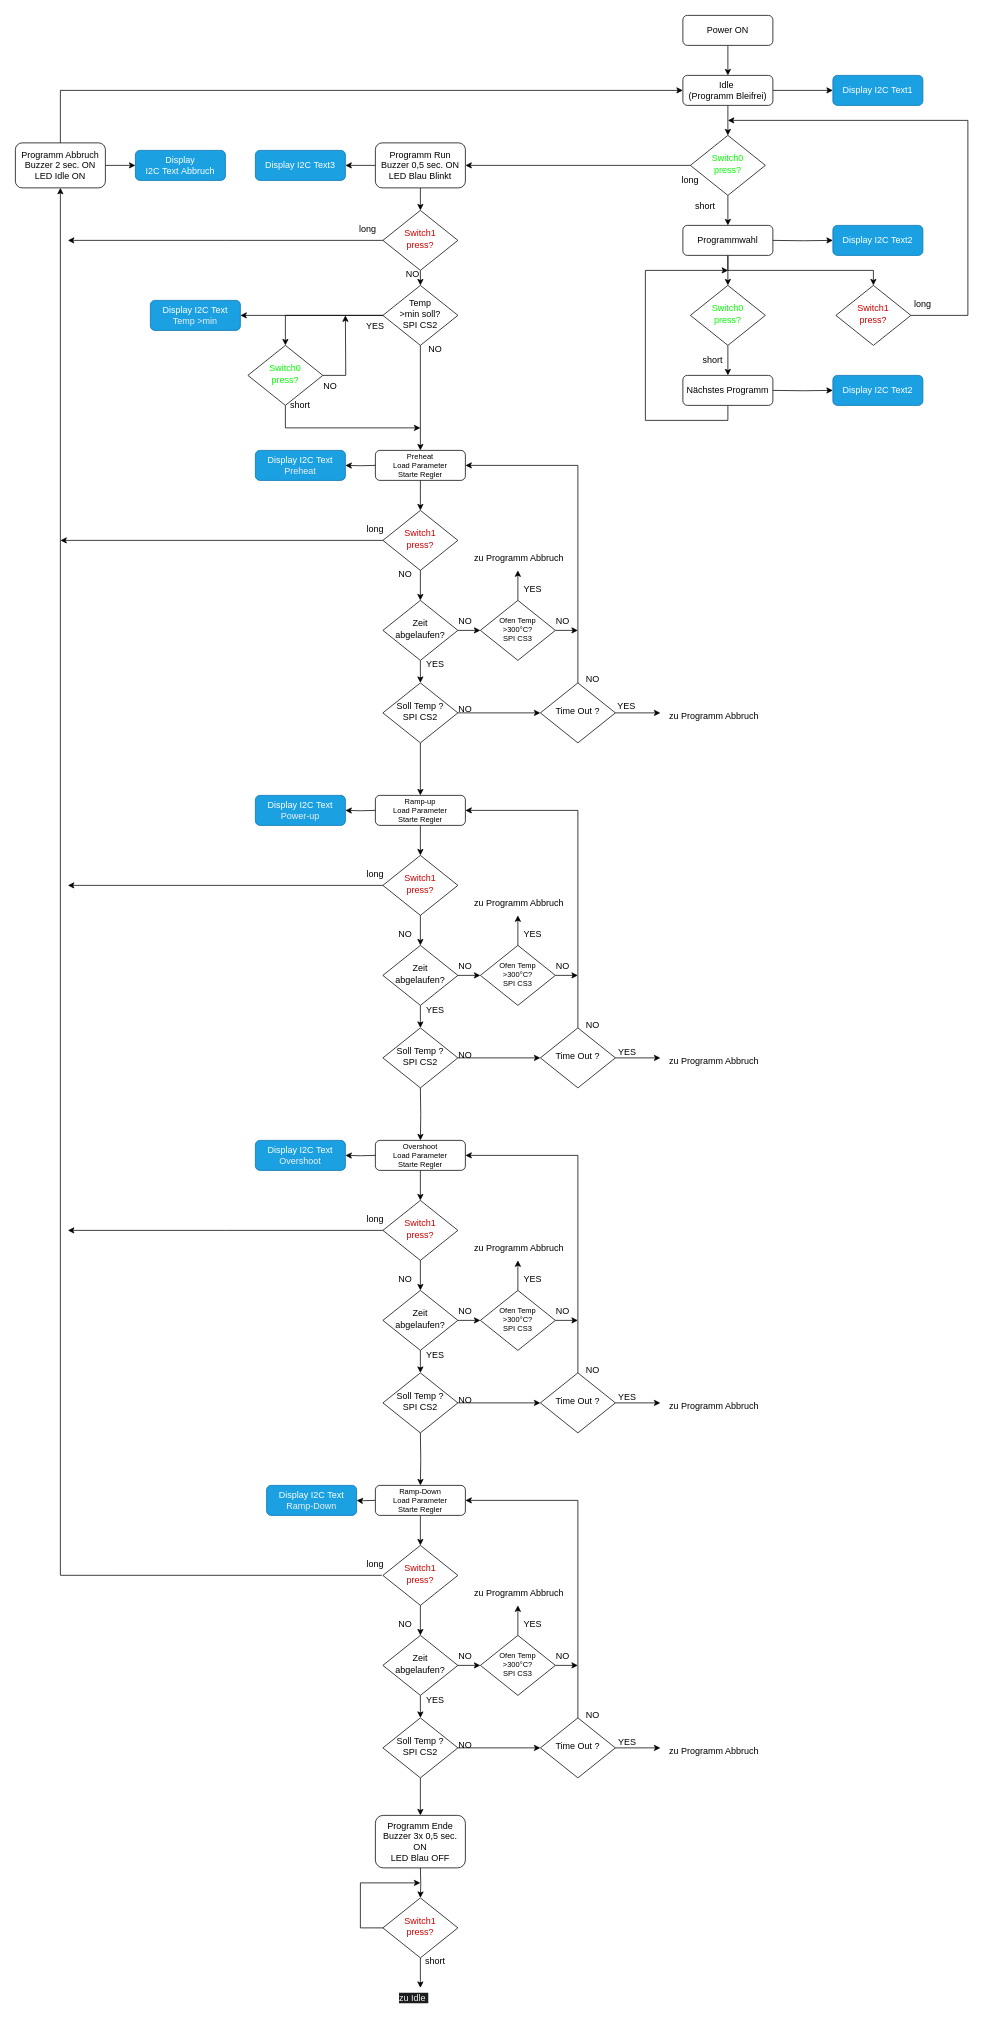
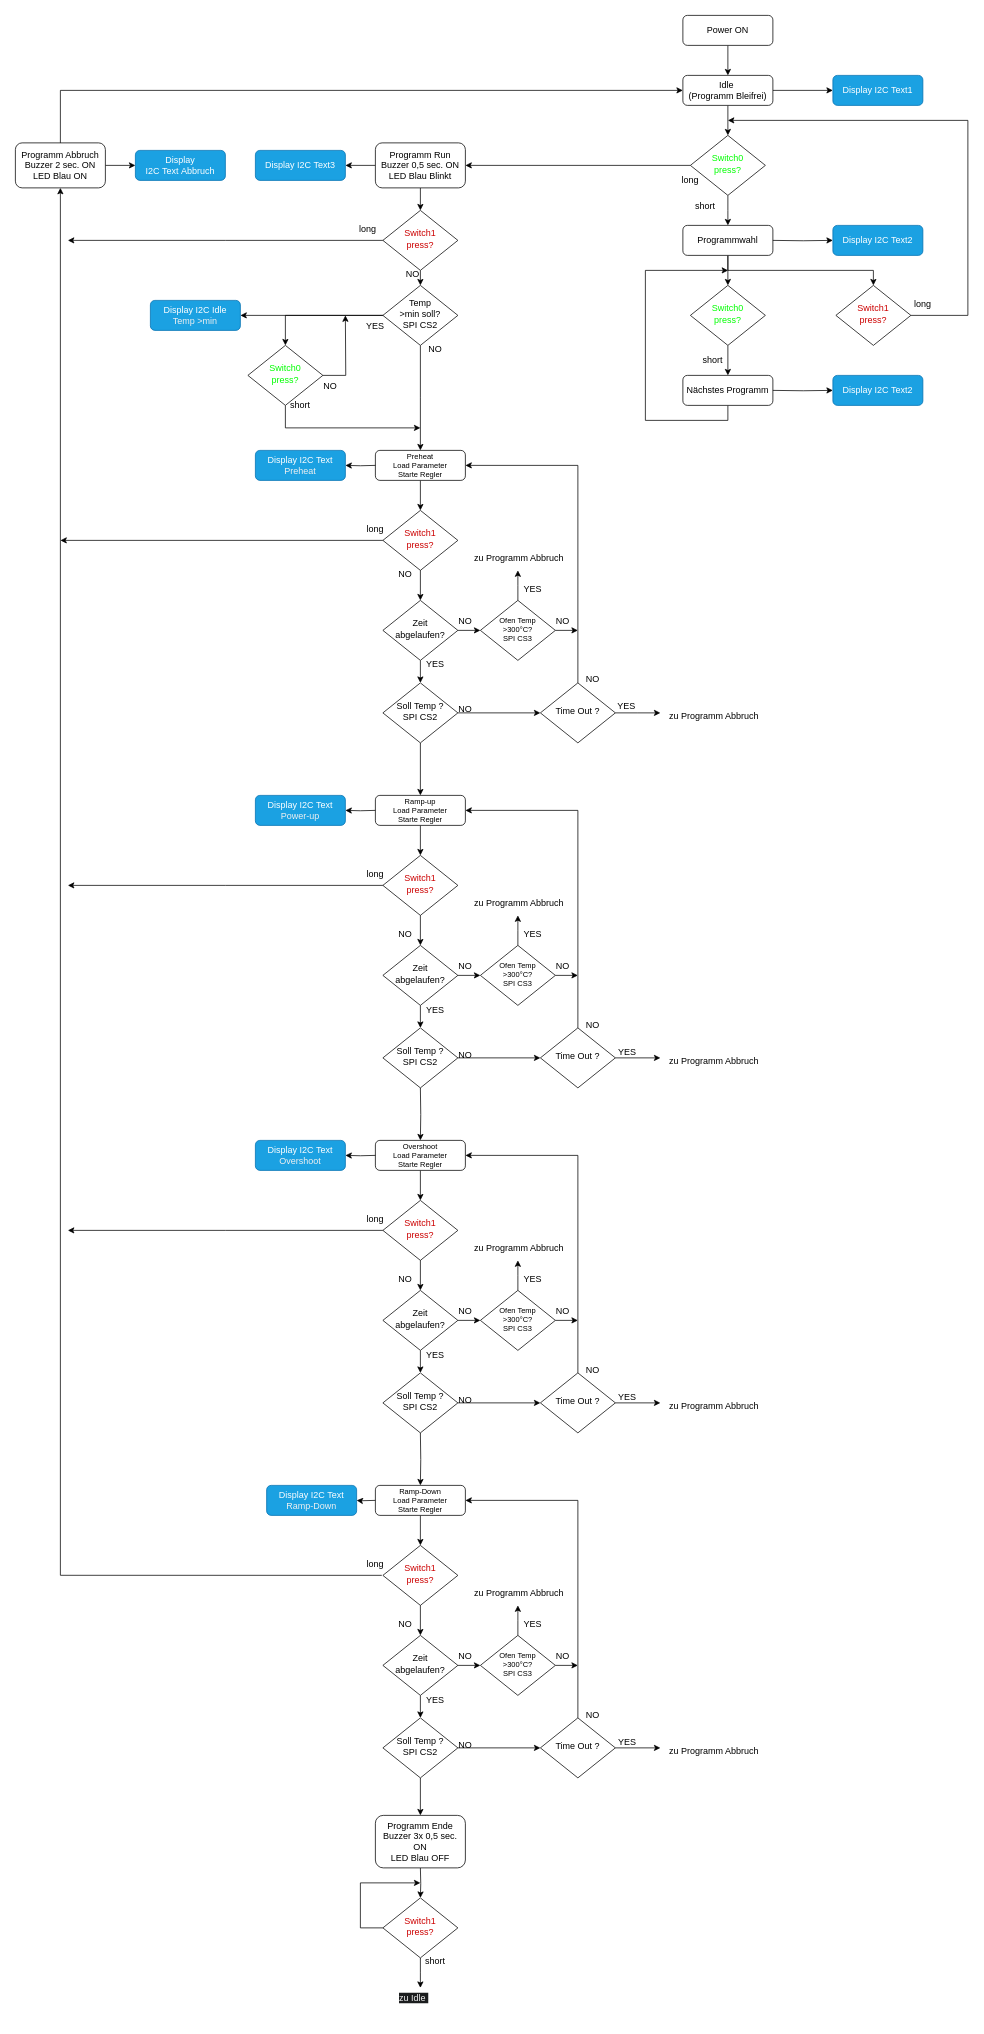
node "Programm Abbruch Buzzer 2 sec. ON LED Idle ON": label "Programm Abbruch Buzzer 2 sec. ON LED Idle ON" -> "Programm Abbruch Buzzer 2 sec. ON LED Blau ON"
node "Display I2C Text Temp >min": label "Display I2C Text Temp >min" -> "Display I2C Idle Temp >min"
